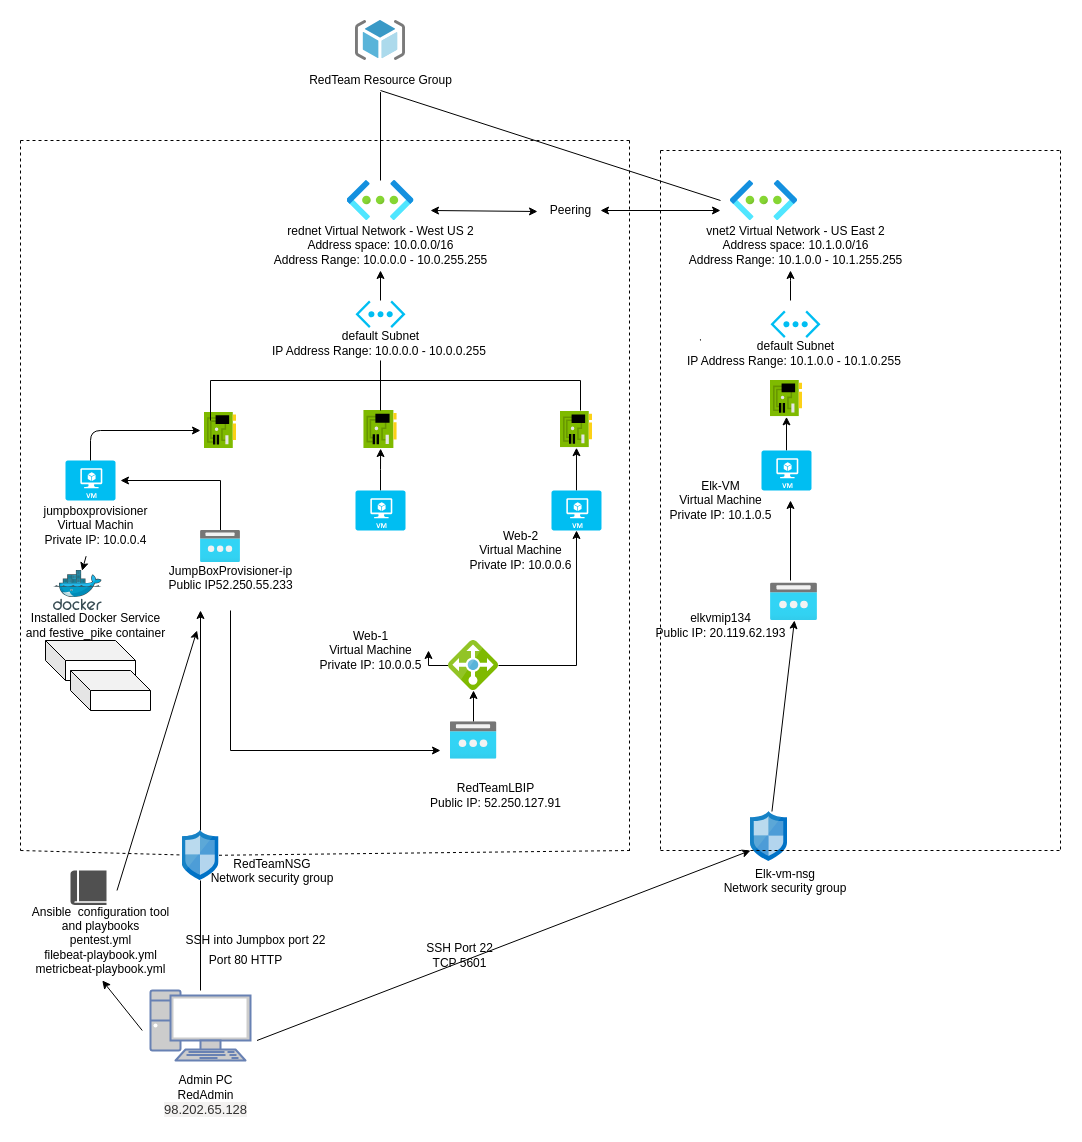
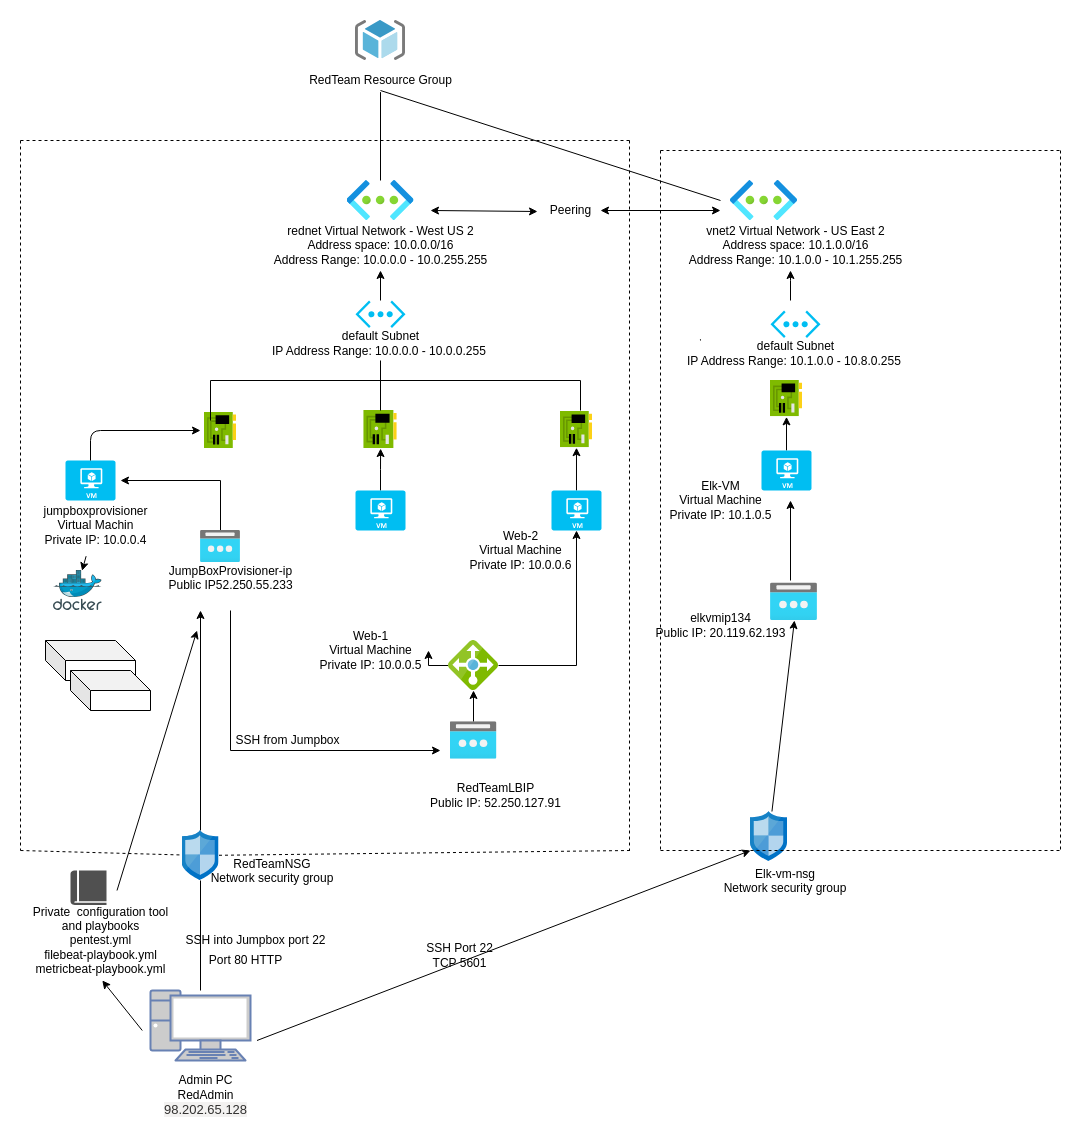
node "default Subnet IP Address Range: 10.1.0.0 - 10.1.0.255": label "default Subnet IP Address Range: 10.1.0.0 - 10.1.0.255" -> "default Subnet IP Address Range: 10.1.0.0 - 10.8.0.255"
node "Installed Docker Service and festive_pike container": removed
node "SSH from Jumpbox": added
node "Ansible configuration tool and playbooks pentest.yml filebeat-playbook.yml metricbeat-playbook.yml": label "Ansible configuration tool and playbooks pentest.yml filebeat-playbook.yml metricbeat-playbook.yml" -> "Private configuration tool and playbooks pentest.yml filebeat-playbook.yml metricbeat-playbook.yml"
